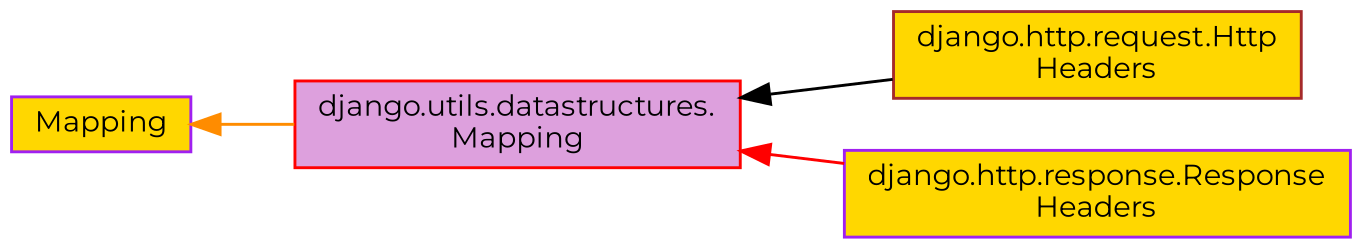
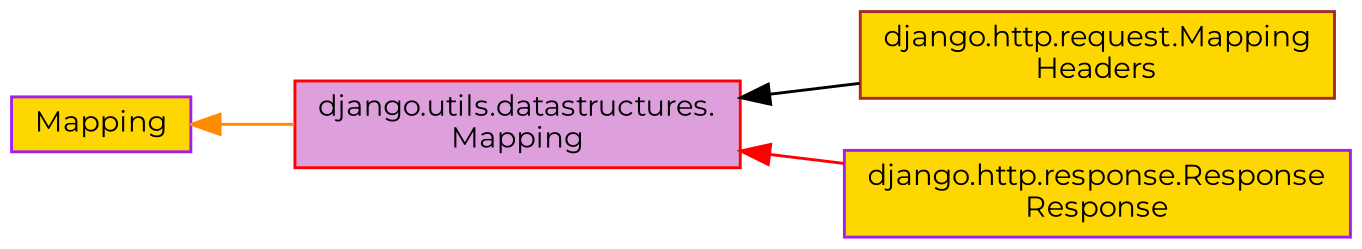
node "django.http.request.Http Headers": label "django.http.request.Http Headers" -> "django.http.request.Mapping Headers"
node "django.http.response.Response Headers": label "django.http.response.Response Headers" -> "django.http.response.Response Response"
